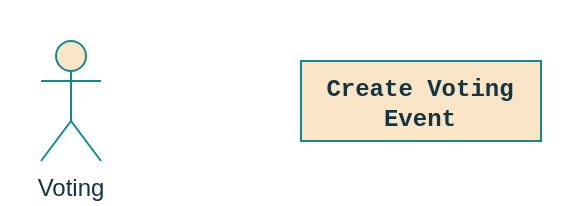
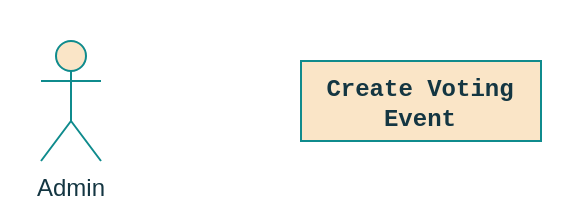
node "Voting": label "Voting" -> "Admin"
